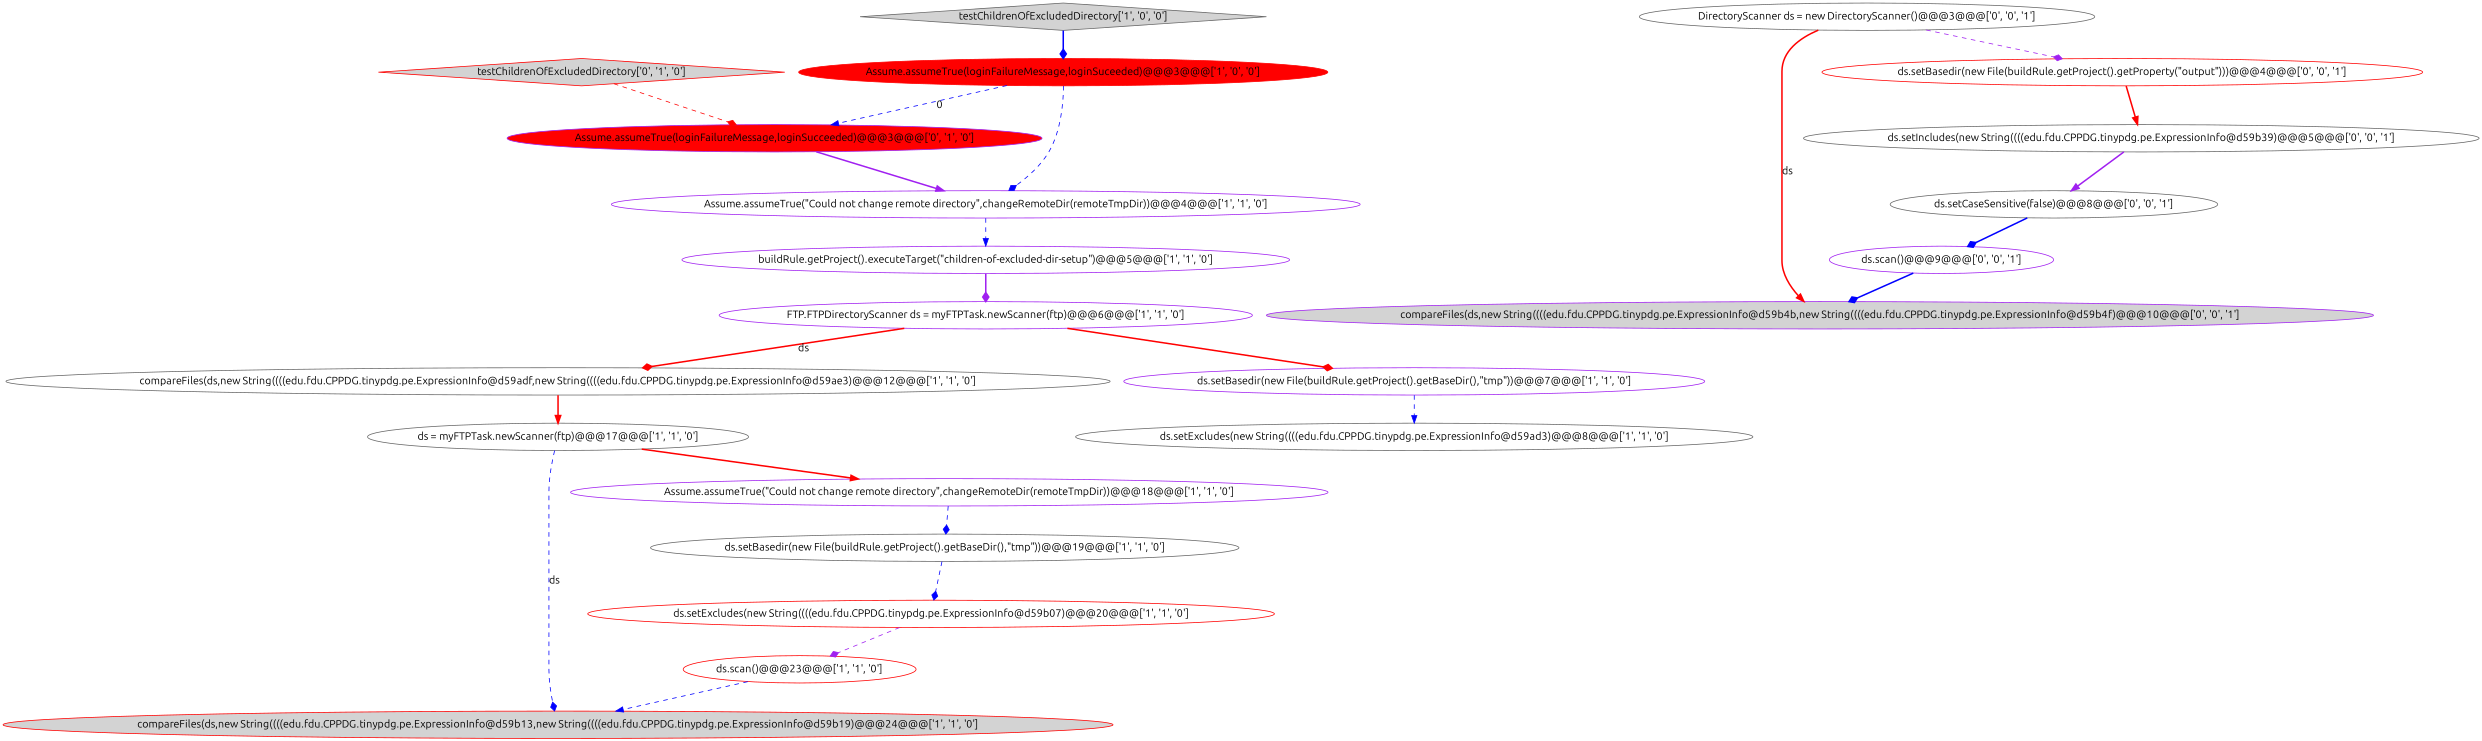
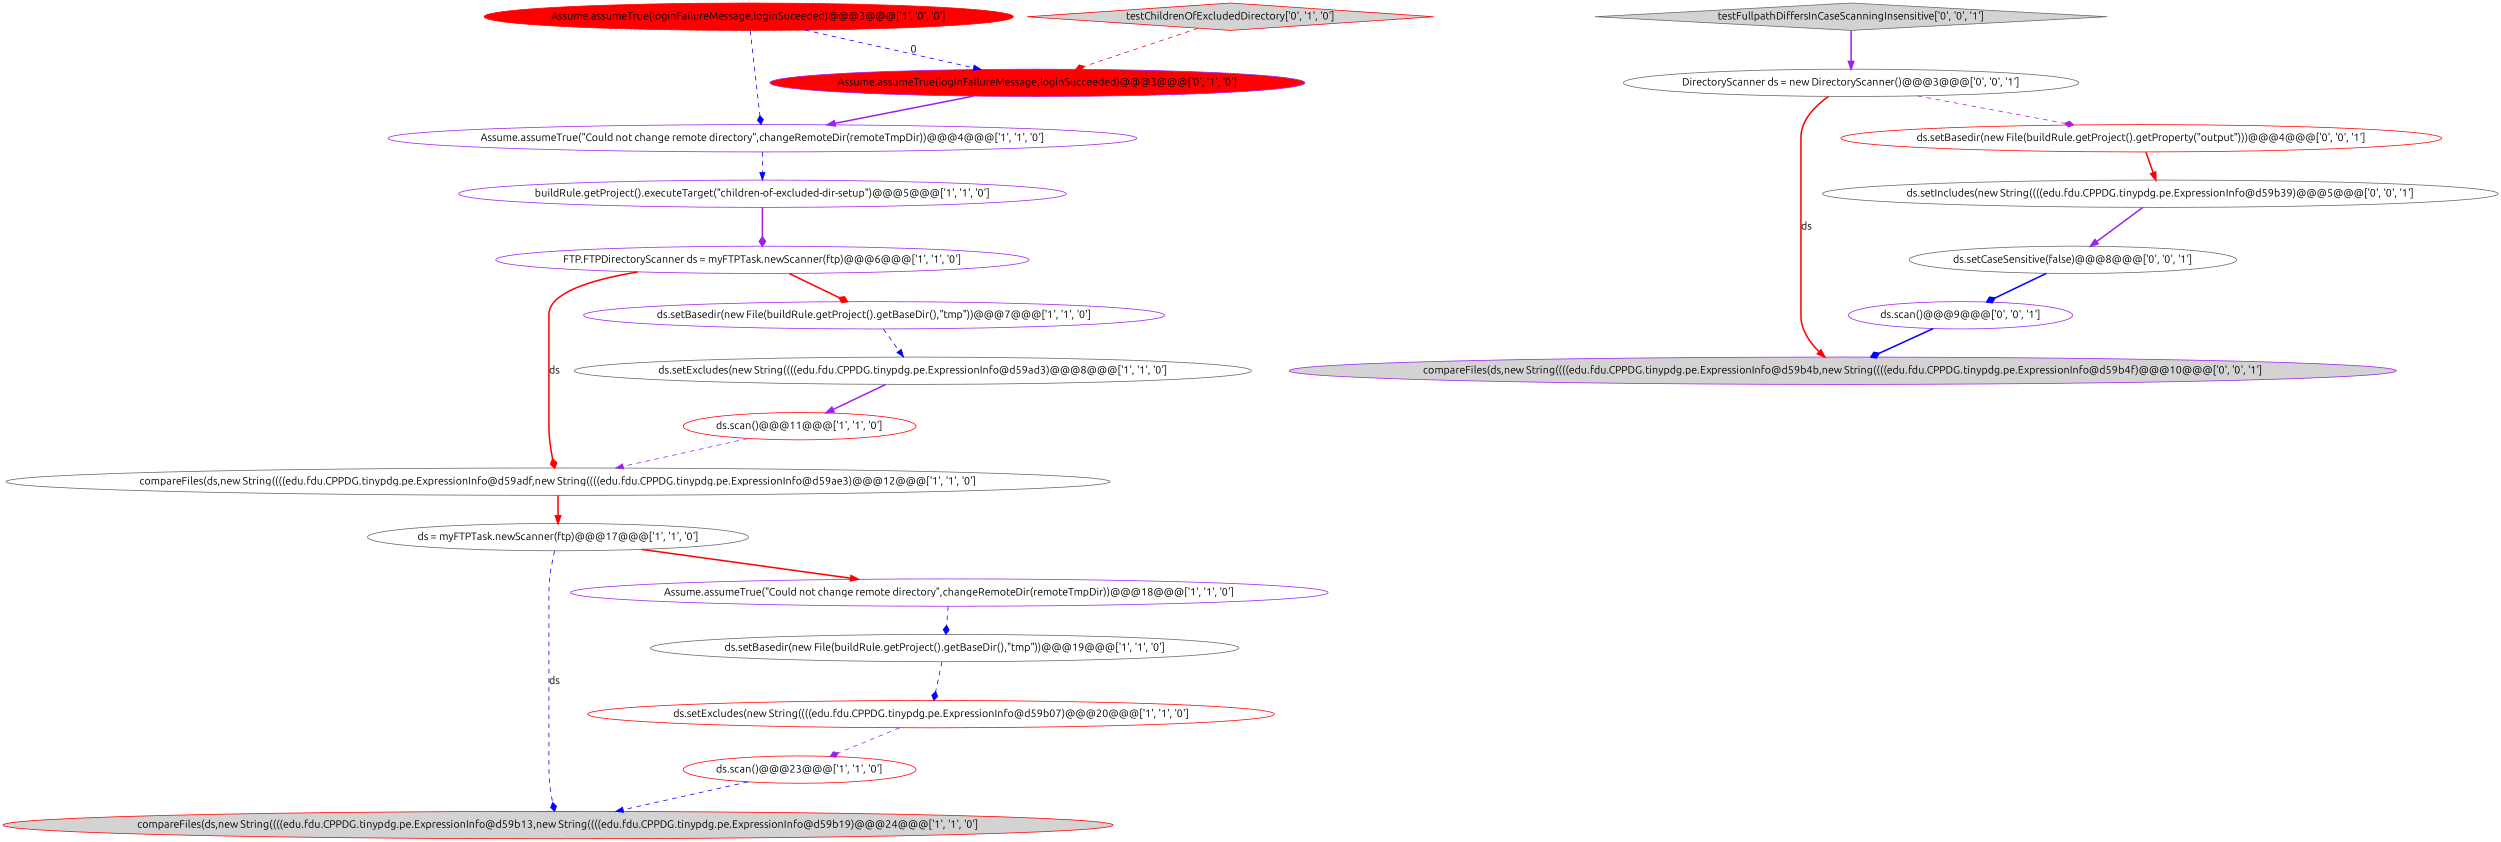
node "testChildrenOfExcludedDirectory['1', '0', '0']": removed
node "testFullpathDiffersInCaseScanningInsensitive['0', '0', '1']": added
node "ds.scan()@@@11@@@['1', '1', '0']": added
